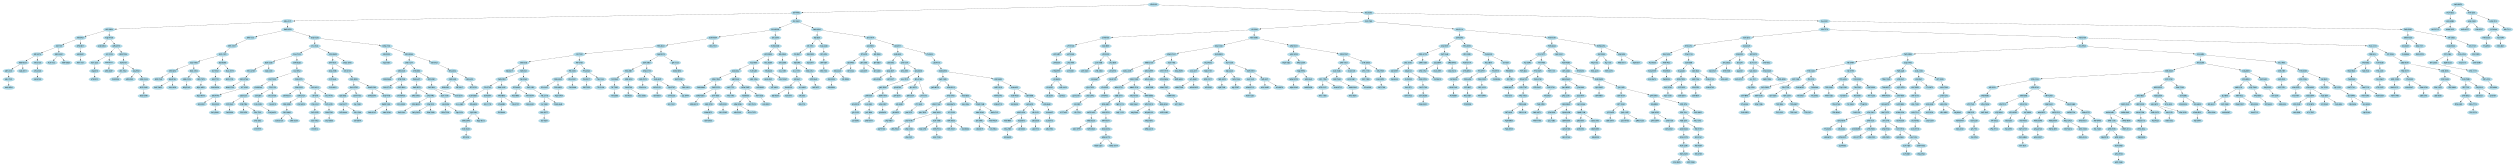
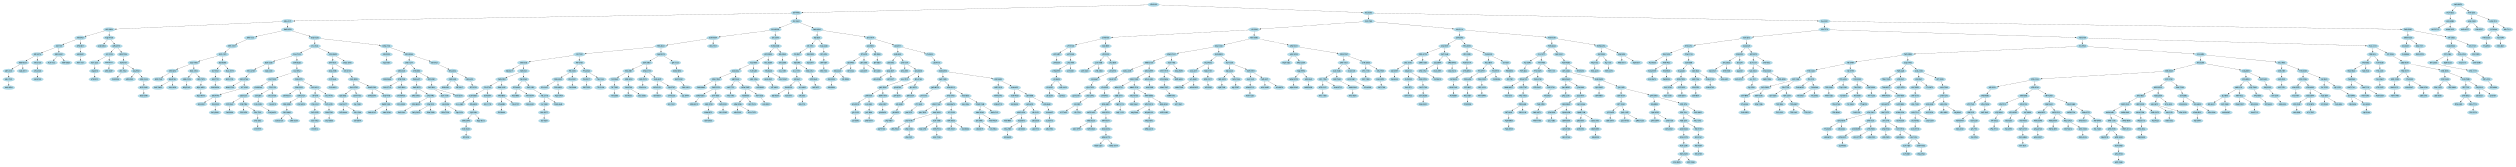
edge "JPG-3148" -> "JVY-6115": now "JWD-8674" -> "JVY-6115"
